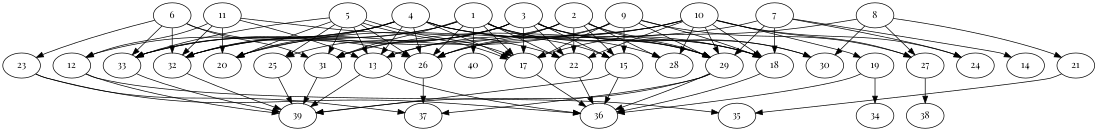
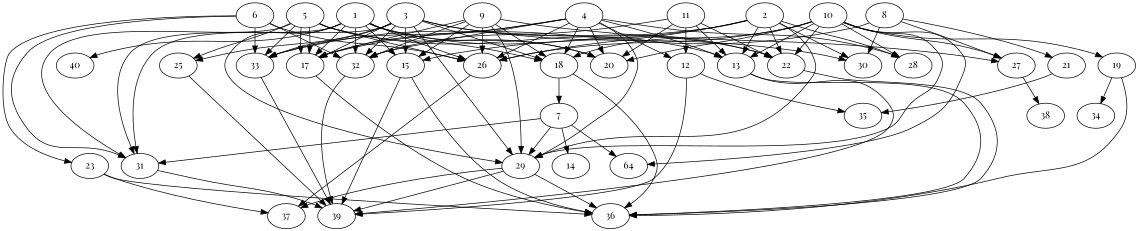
edge "7" -> "18": reversed
node "24": label "24" -> "64"
